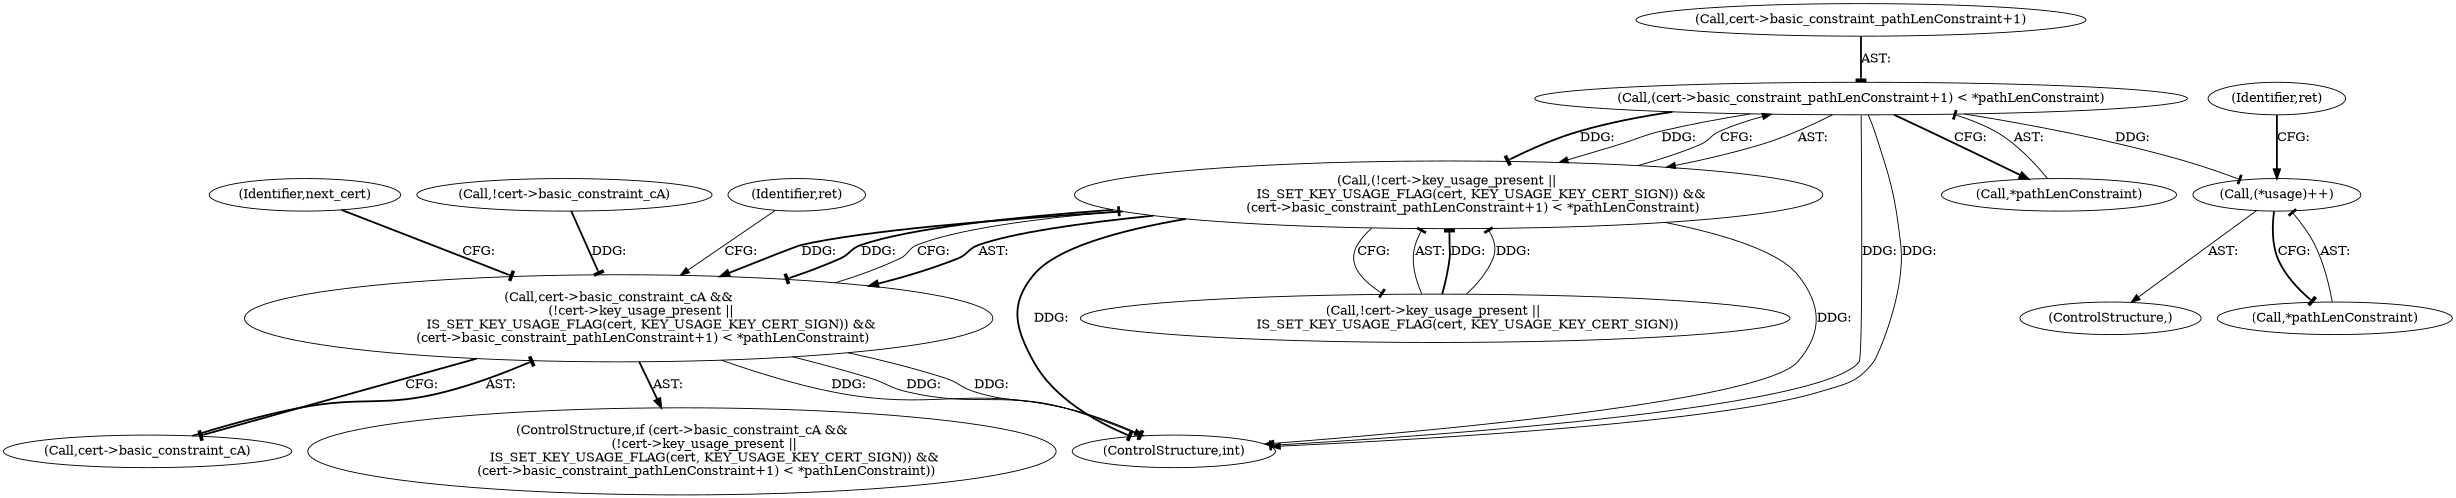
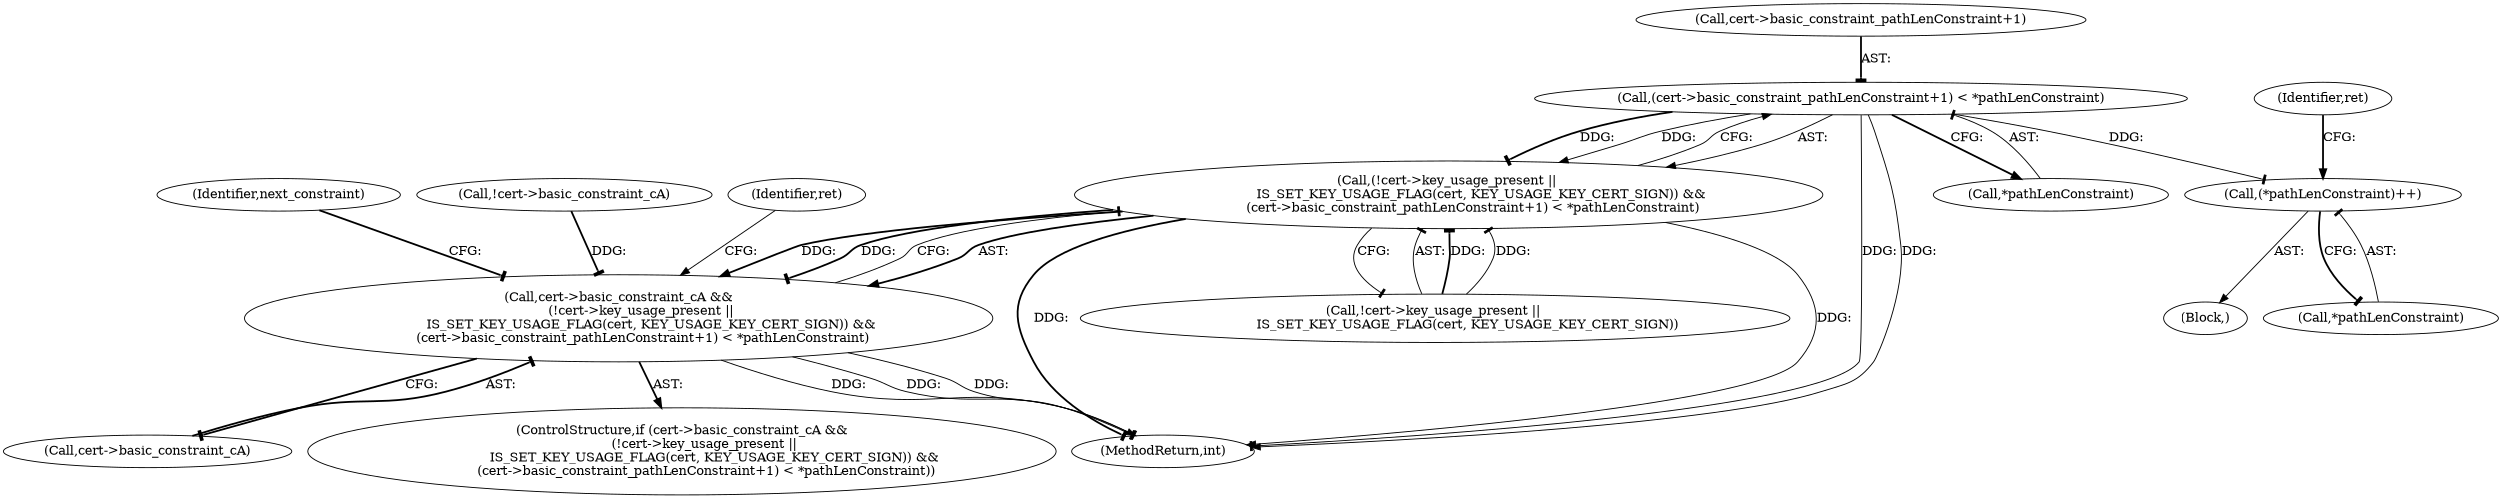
node "(Identifier,next_cert)": label "(Identifier,next_cert)" -> "(Identifier,next_constraint)"
node "(Call,(*usage)++)": label "(Call,(*usage)++)" -> "(Call,(*pathLenConstraint)++)"
node "(ControlStructure,)": label "(ControlStructure,)" -> "(Block,)"
node "(ControlStructure,int)": label "(ControlStructure,int)" -> "(MethodReturn,int)"
